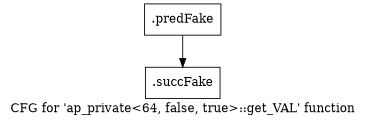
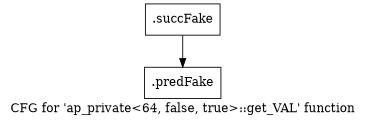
edge ".predFake" -> ".succFake": reversed
